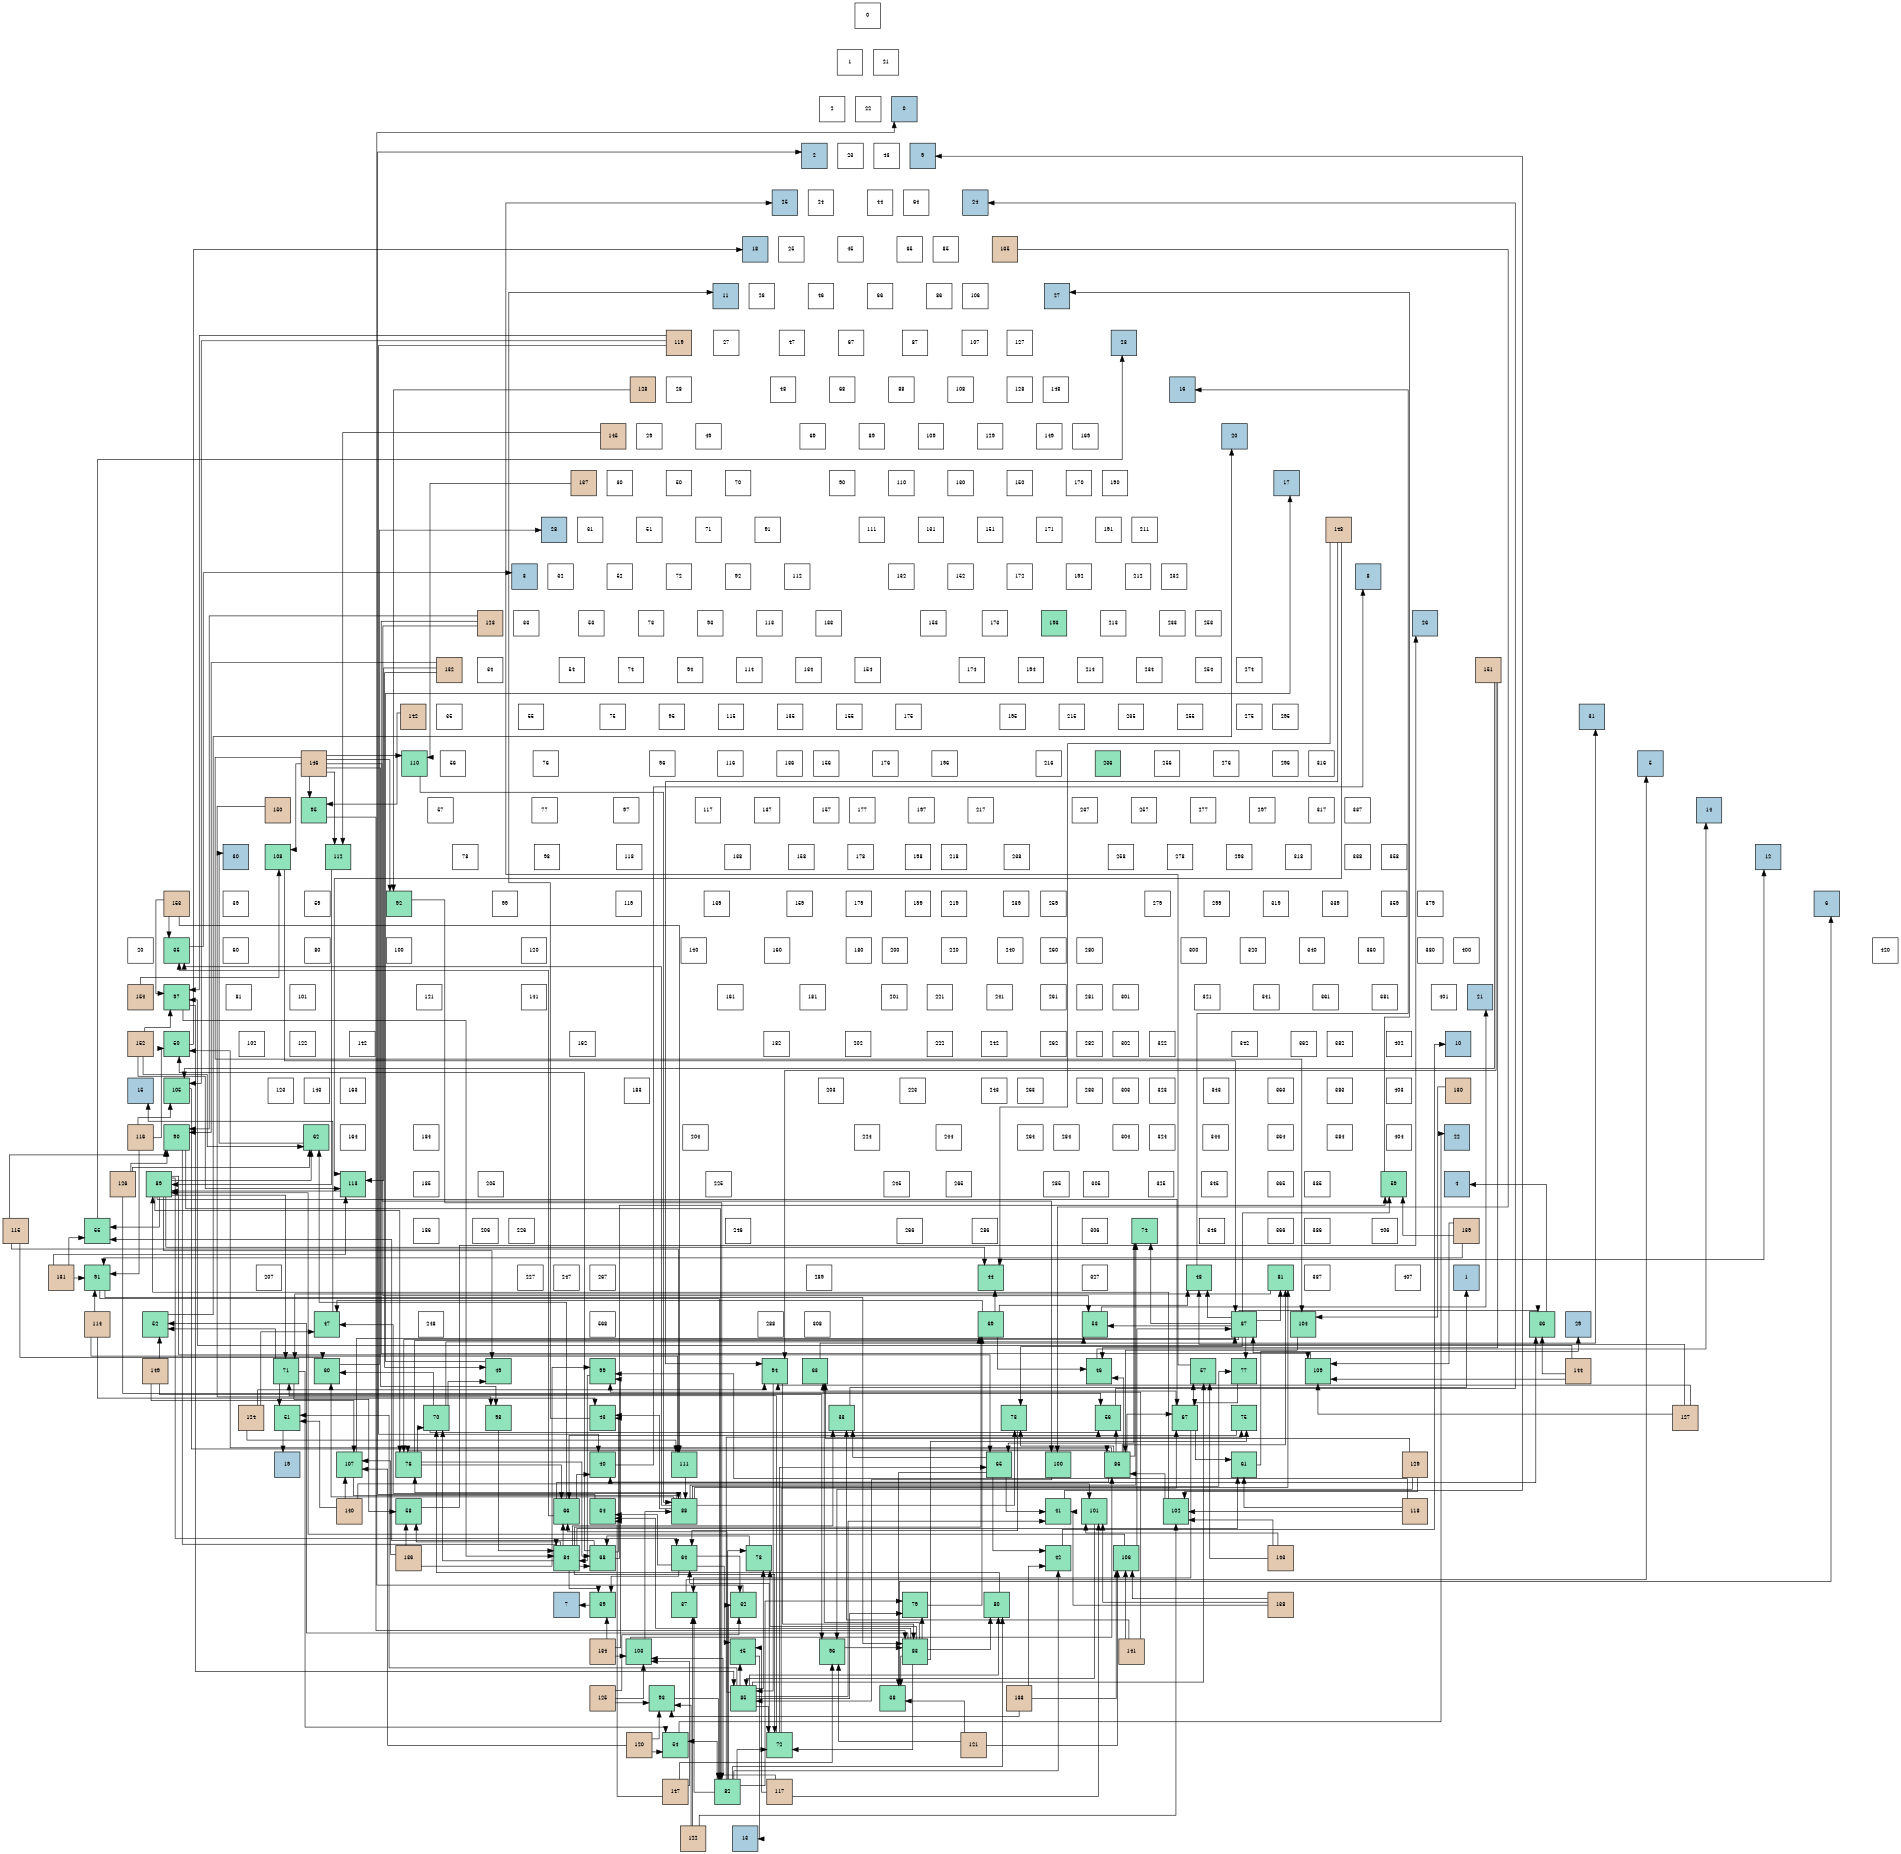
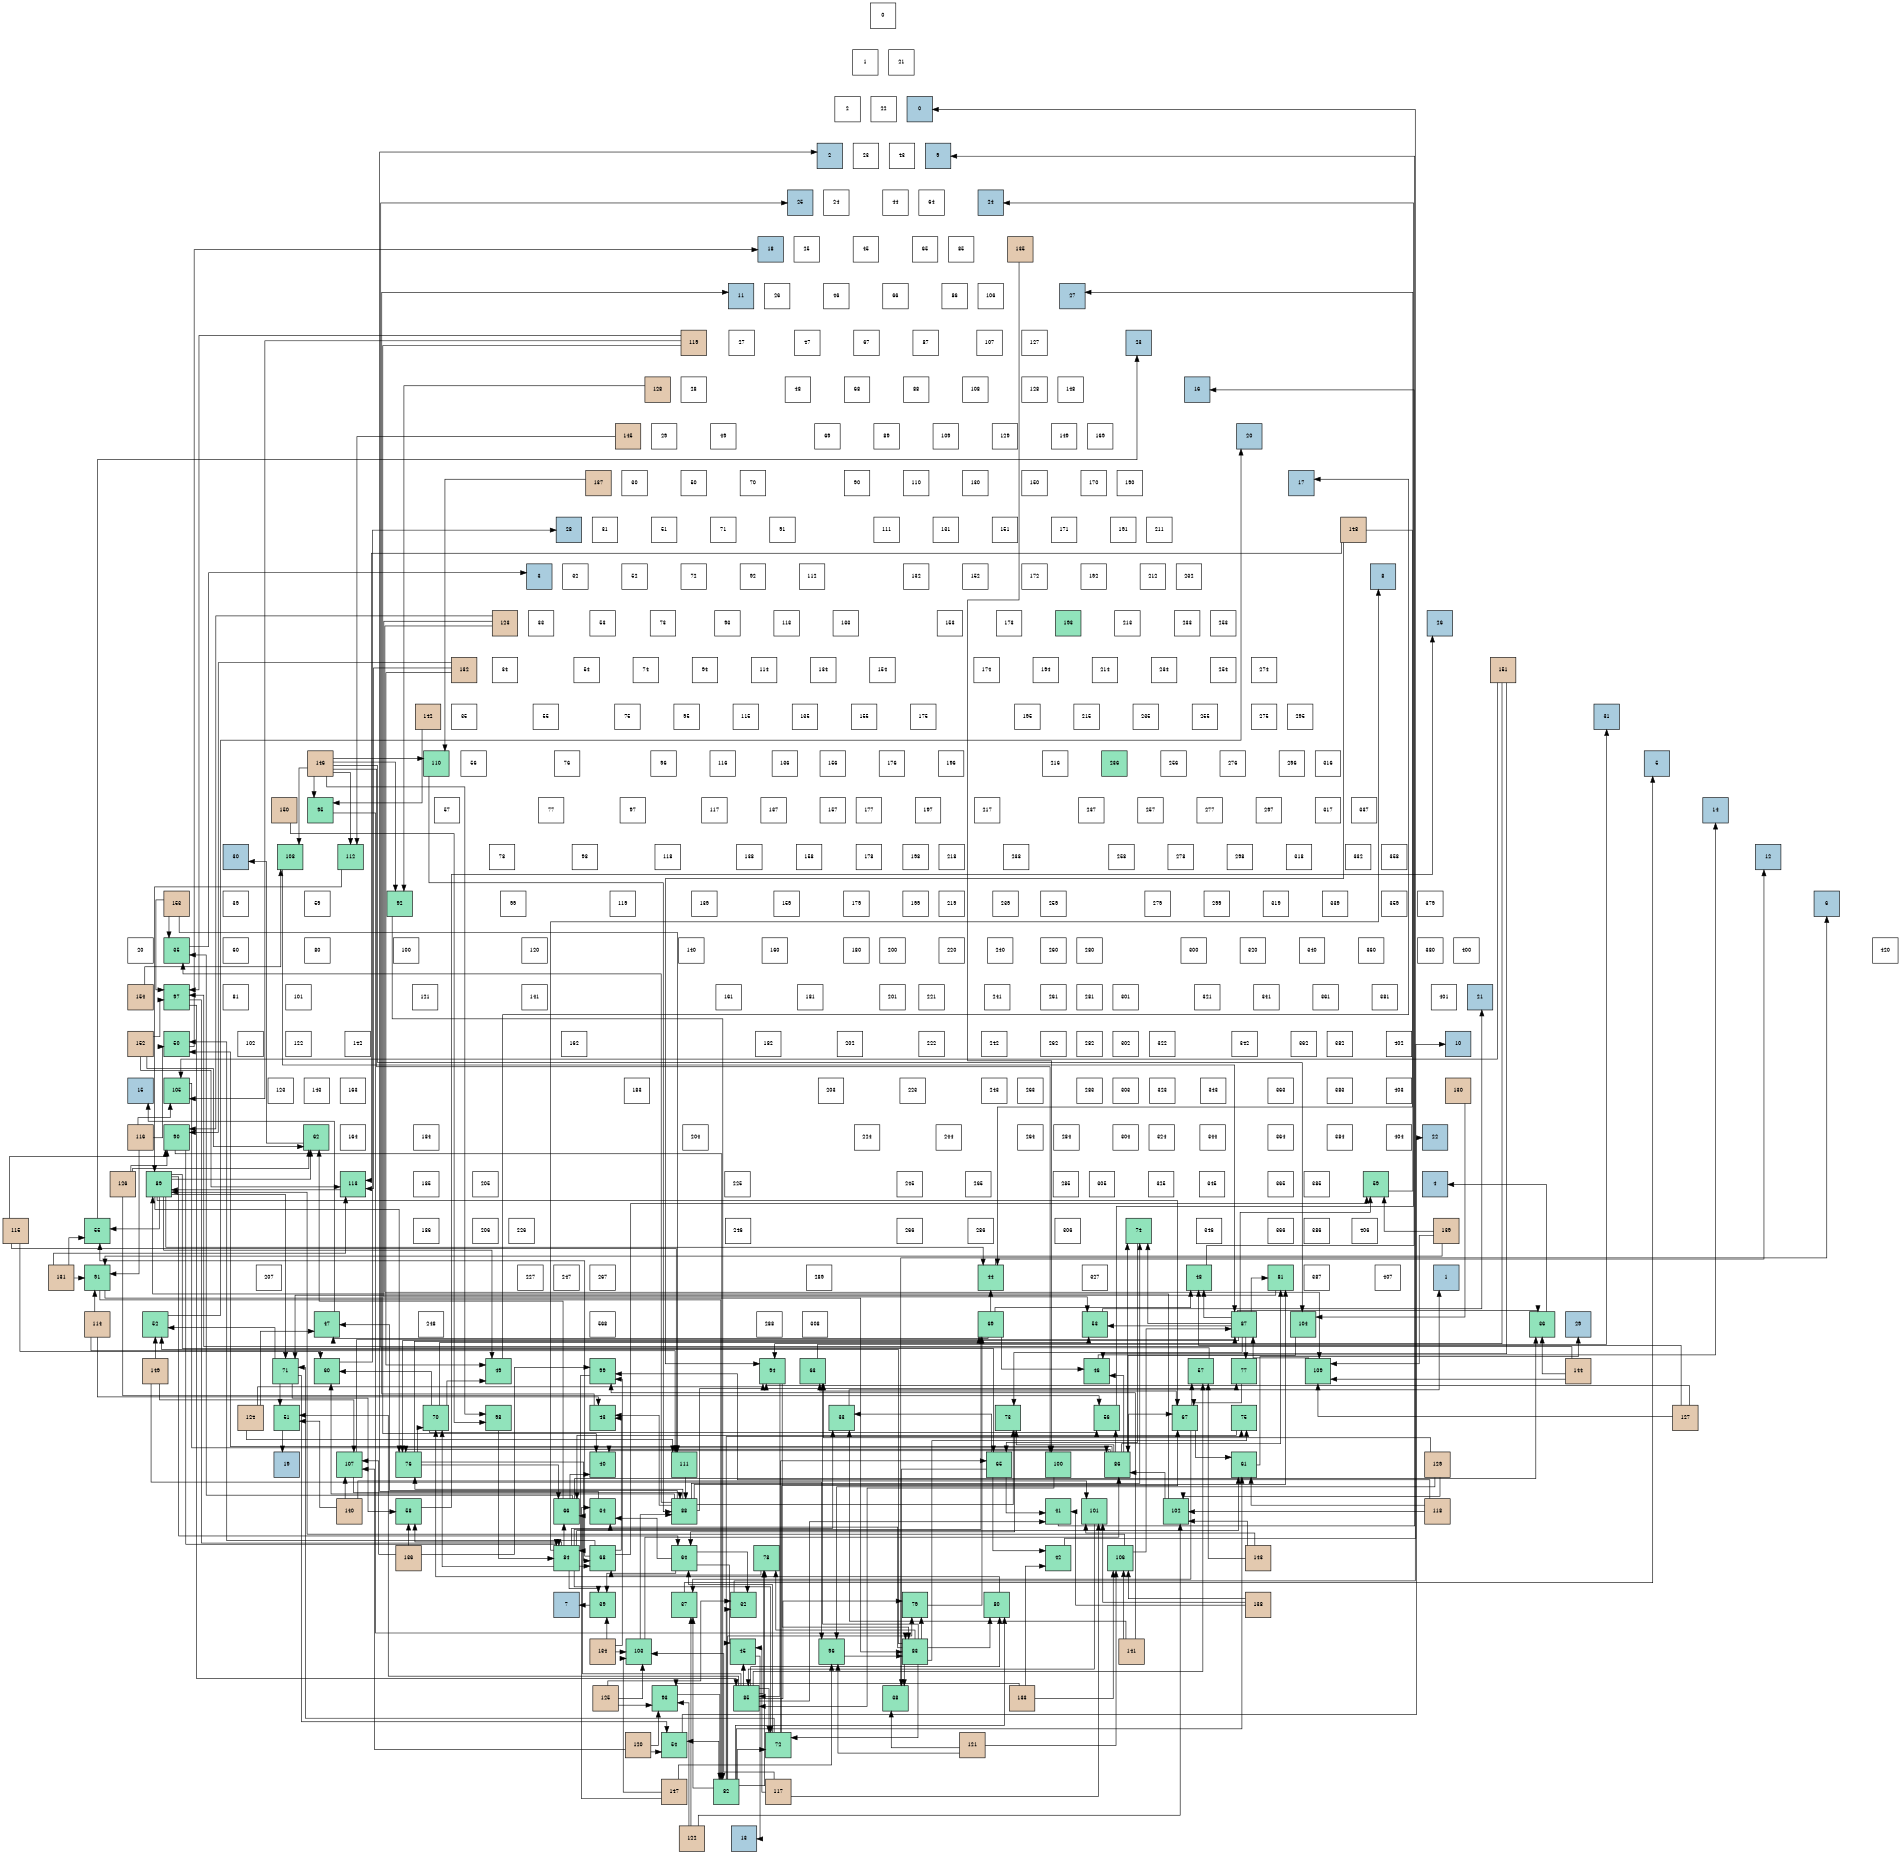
edge "40" -> "8": now "84" -> "8"
node "338": label "338" -> "332"
edge "82" -> "42": now "82" -> "61"
